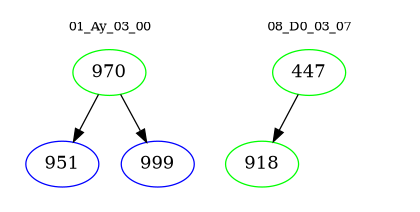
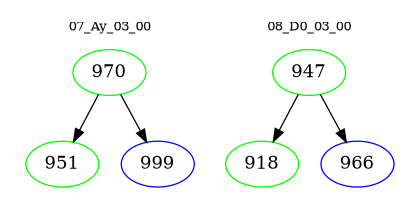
cluster "01_Ay_03_00": label "01_Ay_03_00" -> "07_Ay_03_00"
cluster "08_D0_03_07": label "08_D0_03_07" -> "08_D0_03_00"
node "447": label "447" -> "947"
node "951": color blue -> green
node "966": added
